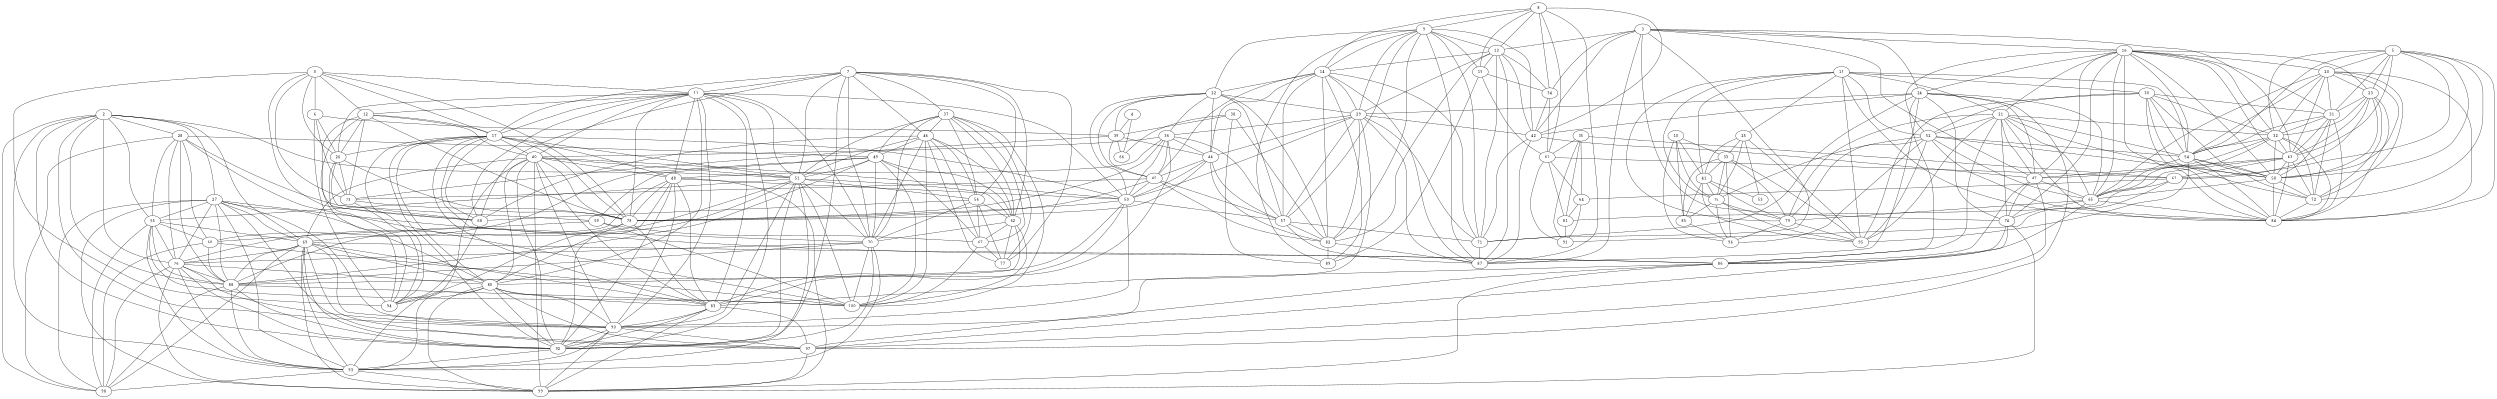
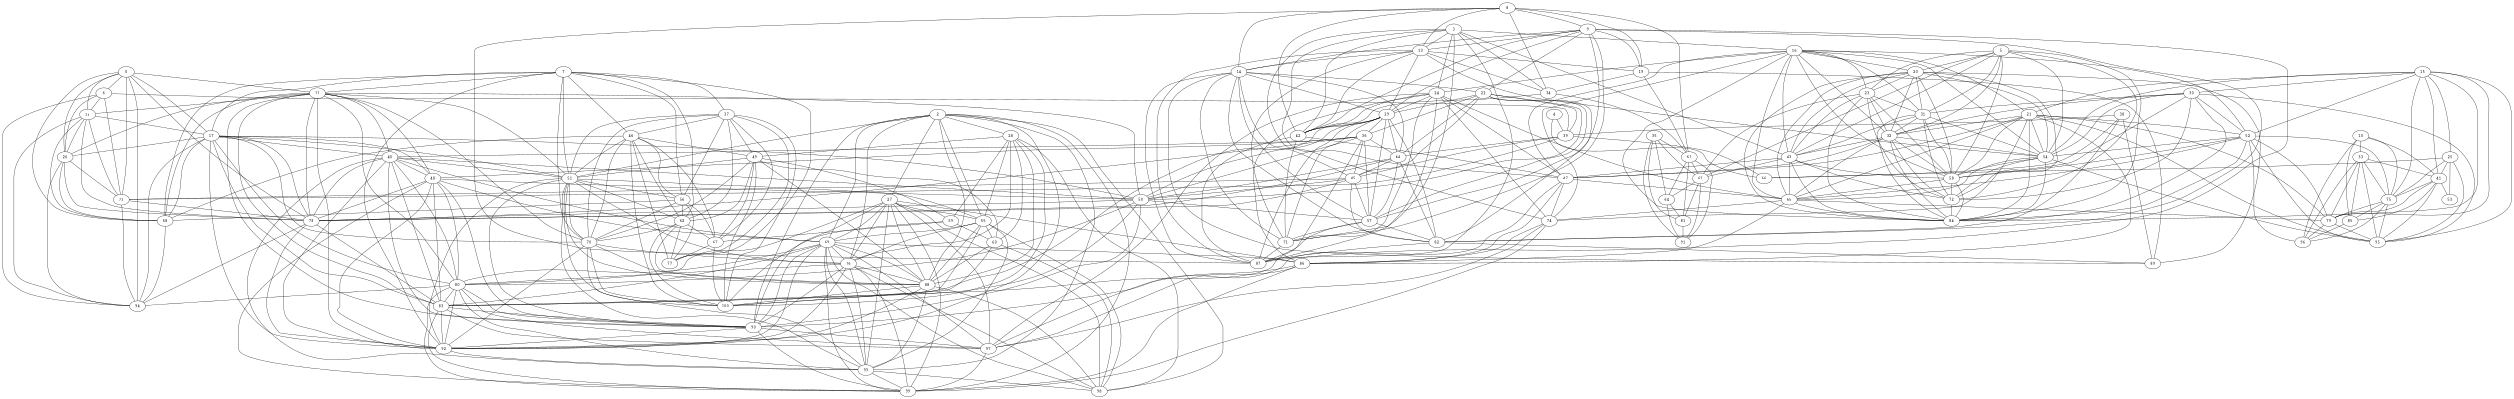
edge "11" -- "17": removed
edge "9" -- "89": now "20" -- "89"
edge "12" -- "40": now "12" -- "6"
edge "25" -- "33": now "25" -- "66"
edge "13" -- "82": now "13" -- "54"
edge "40" -- "99": now "2" -- "99"
edge "90" -- "93": removed
